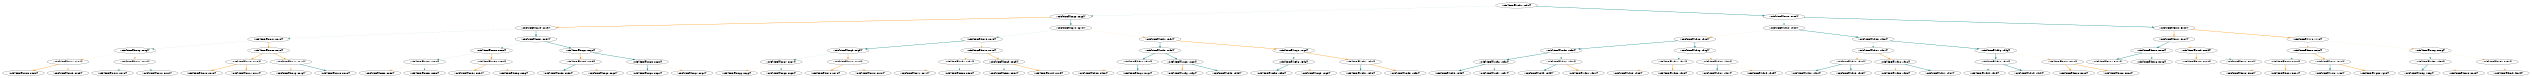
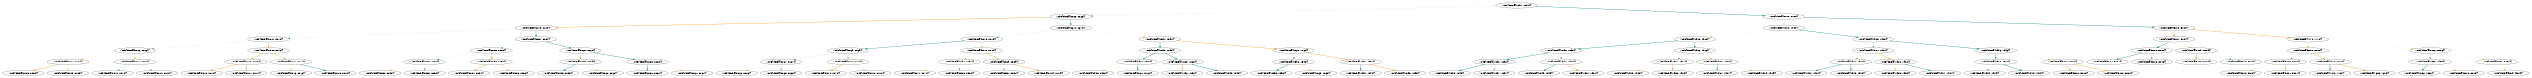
edge "Node{data=[5003, 5003]}" -> "Node{data=[4910, 4910]}": color teal -> darkorange
